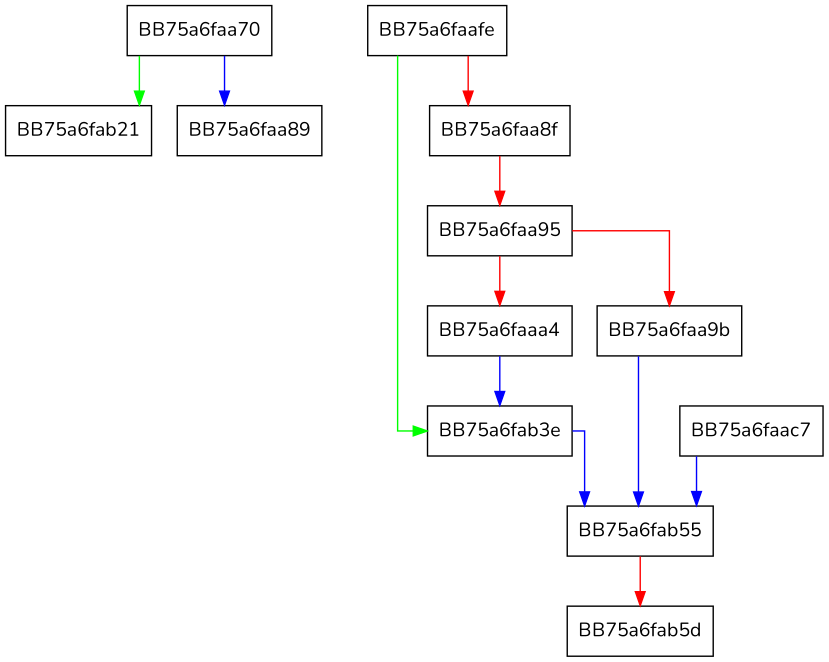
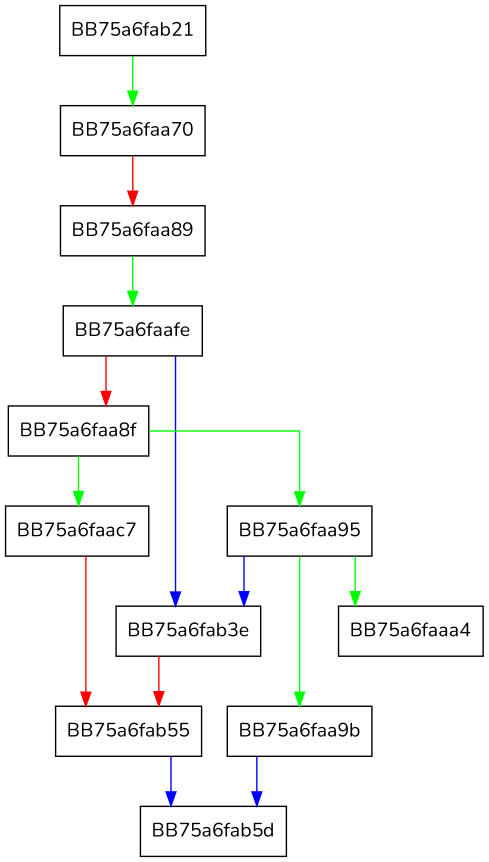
edge "BB75a6faa70" -> "BB75a6fab21": reversed
edge "BB75a6faa70" -> "BB75a6faa89": color blue -> red
edge "BB75a6faa8f" -> "BB75a6faa95": color red -> green
edge "BB75a6faa95" -> "BB75a6faa9b": color red -> green
edge "BB75a6faafe" -> "BB75a6fab3e": color green -> blue
edge "BB75a6faa89" -> "BB75a6faafe": added
edge "BB75a6faa95" -> "BB75a6faaa4": color red -> green
edge "BB75a6faaa4" -> "BB75a6fab3e": now "BB75a6faa95" -> "BB75a6fab3e"
edge "BB75a6faa9b" -> "BB75a6fab55": now "BB75a6faa9b" -> "BB75a6fab5d"
edge "BB75a6fab3e" -> "BB75a6fab55": color blue -> red
edge "BB75a6faa8f" -> "BB75a6faac7": added
edge "BB75a6faac7" -> "BB75a6fab55": color blue -> red
edge "BB75a6fab55" -> "BB75a6fab5d": color red -> blue
